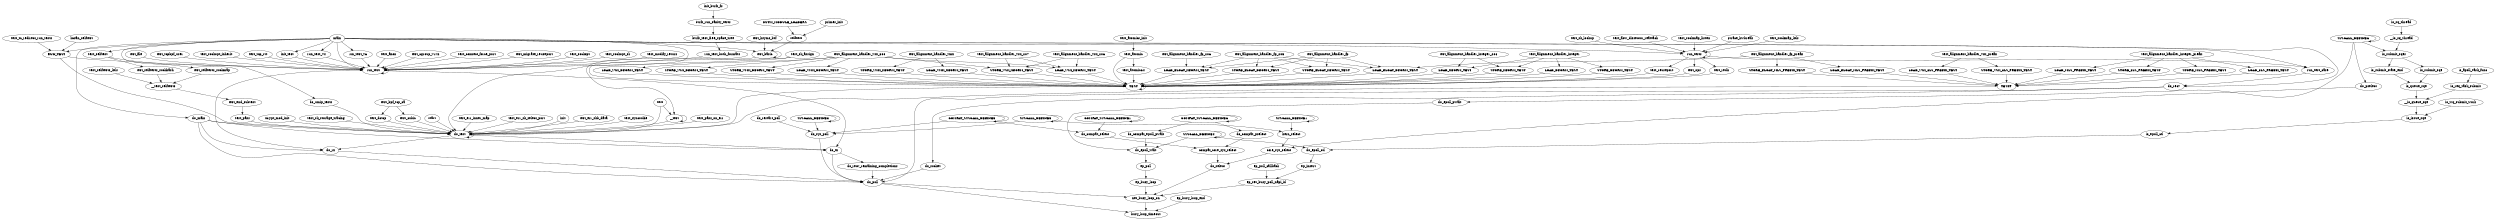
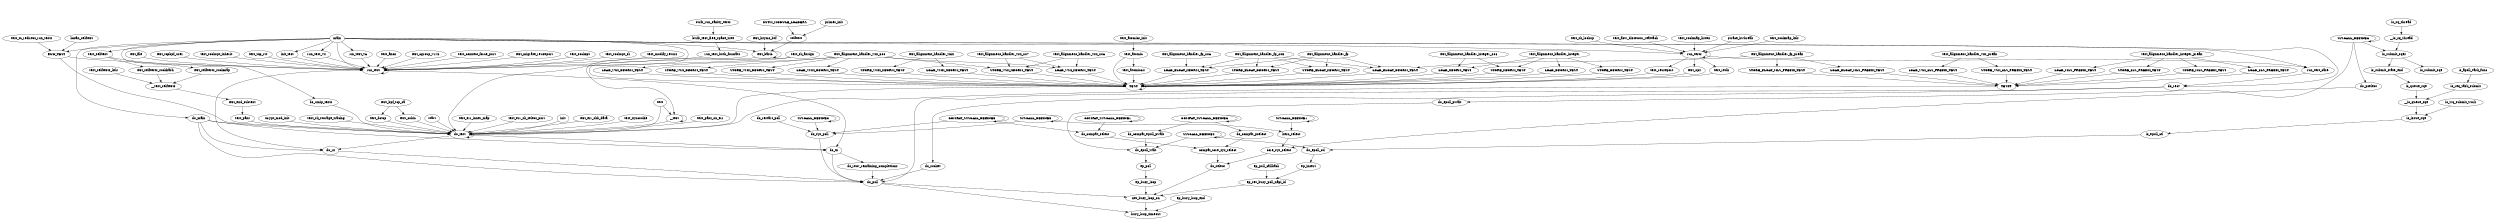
node "init_btrfs_fs": removed
edge "io_submit_sqe" -> "io_queue_sqe": removed
